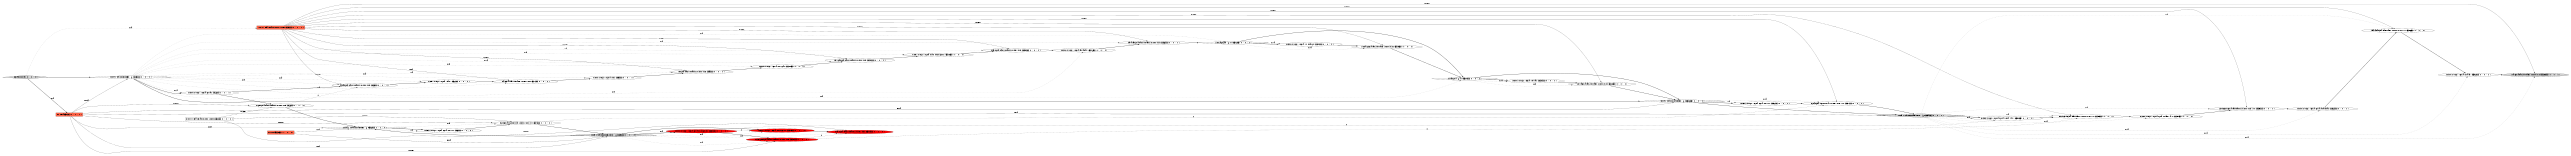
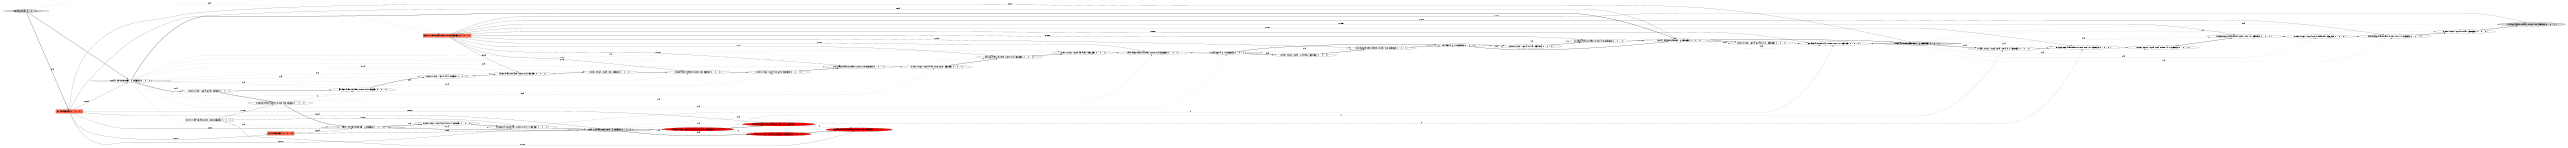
edge "@NotNull DBRProgressMonitor monitor@@@2@@@['0', '0', '1']" -> "tableCache.getAllObjects(monitor,this)@@@5@@@['0', '0', '1']": removed, label "monitor"
edge "(scope & STRUCT_ENTITIES) != 0@@@3@@@['0', '0', '1']" -> "moduleCache != null@@@20@@@['0', '0', '1']": now "(scope & STRUCT_ENTITIES) != 0@@@3@@@['0', '0', '1']" -> "(scope & STRUCT_ATTRIBUTES) != 0@@@5@@@['1', '1', '0']"
edge "int scope@@@2@@@['1', '1', '1']" -> "classCache.getAllObjects(monitor,this)@@@4@@@['1', '1', '0']": now "int scope@@@2@@@['1', '1', '1']" -> "int scope@@@2@@@['1', '0', '0']"
